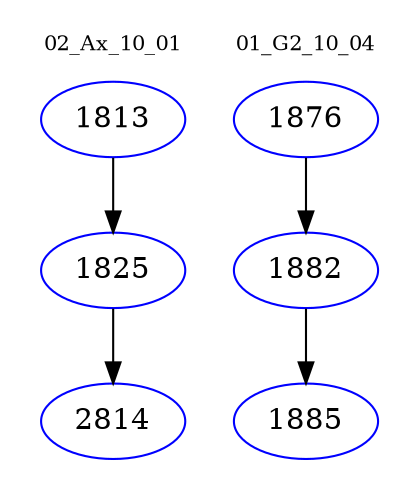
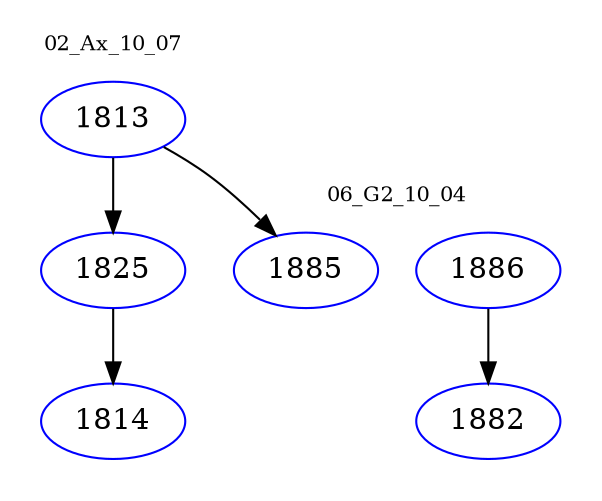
cluster "02_Ax_10_01": label "02_Ax_10_01" -> "02_Ax_10_07"
cluster "01_G2_10_04": label "01_G2_10_04" -> "06_G2_10_04"
node "1876": label "1876" -> "1886"
edge "1882" -> "1885": now "1813" -> "1885"
node "2814": label "2814" -> "1814"
